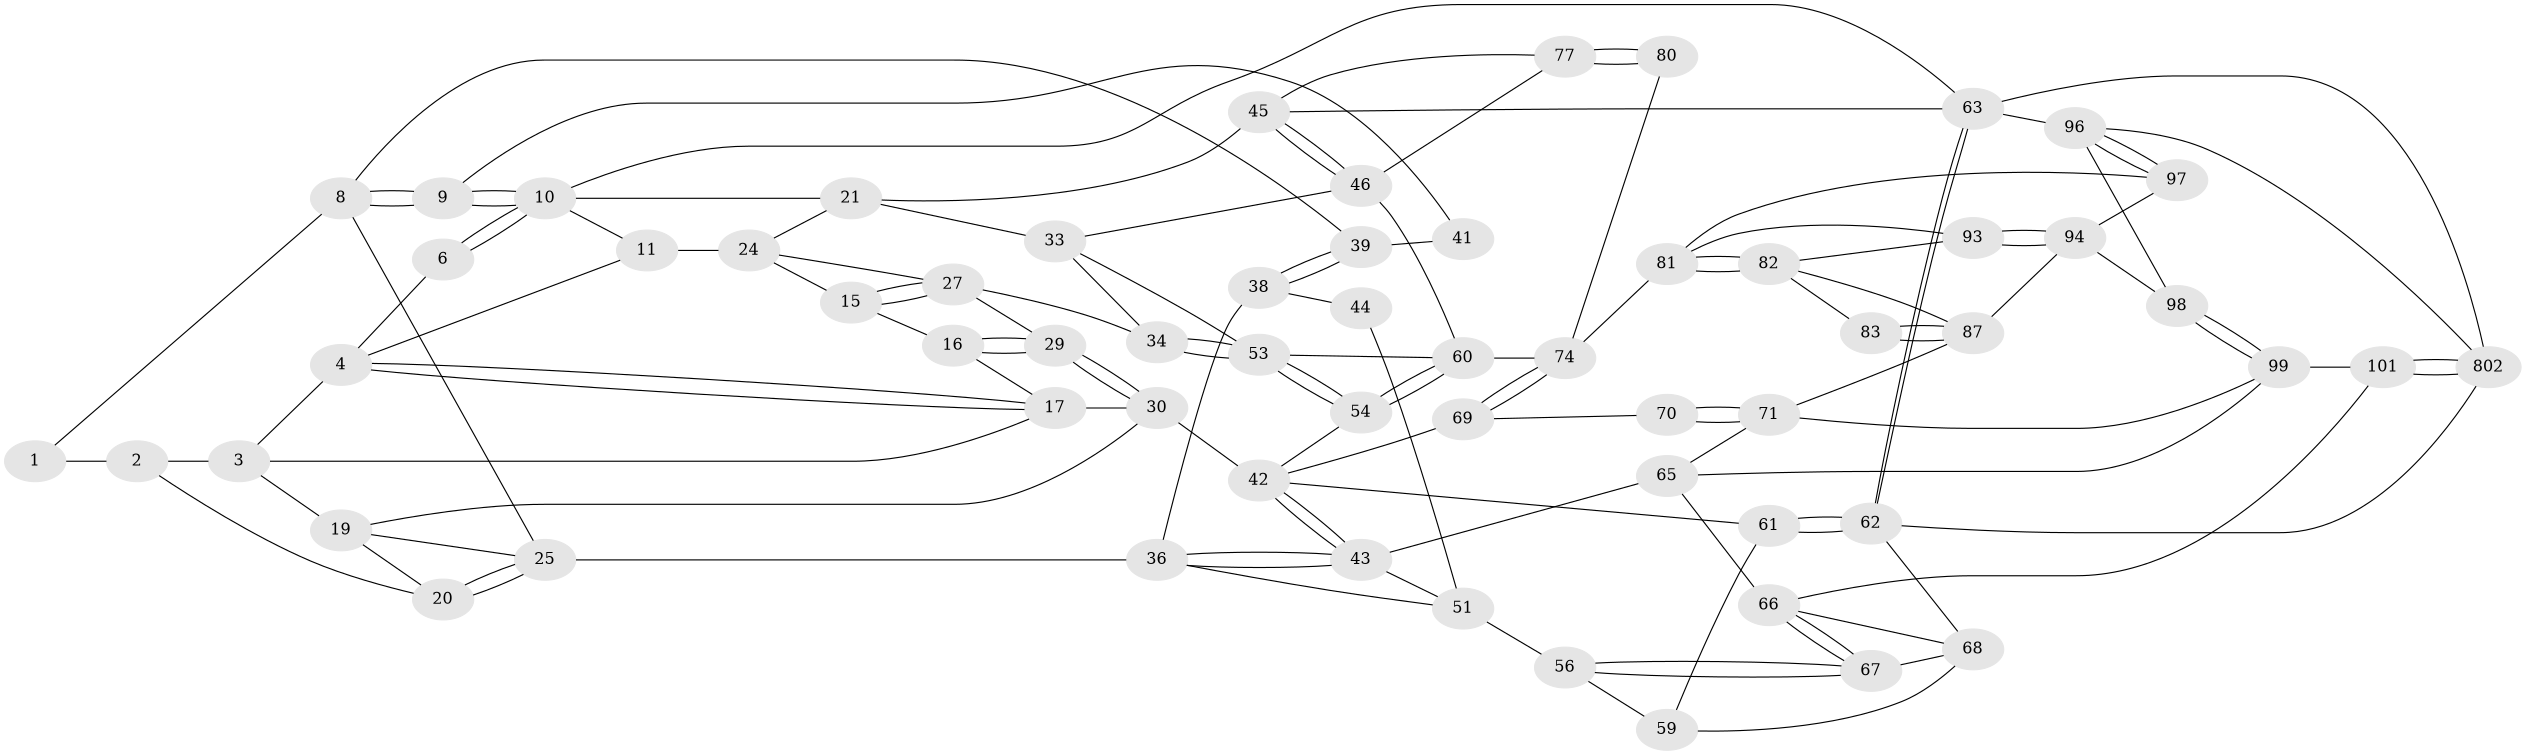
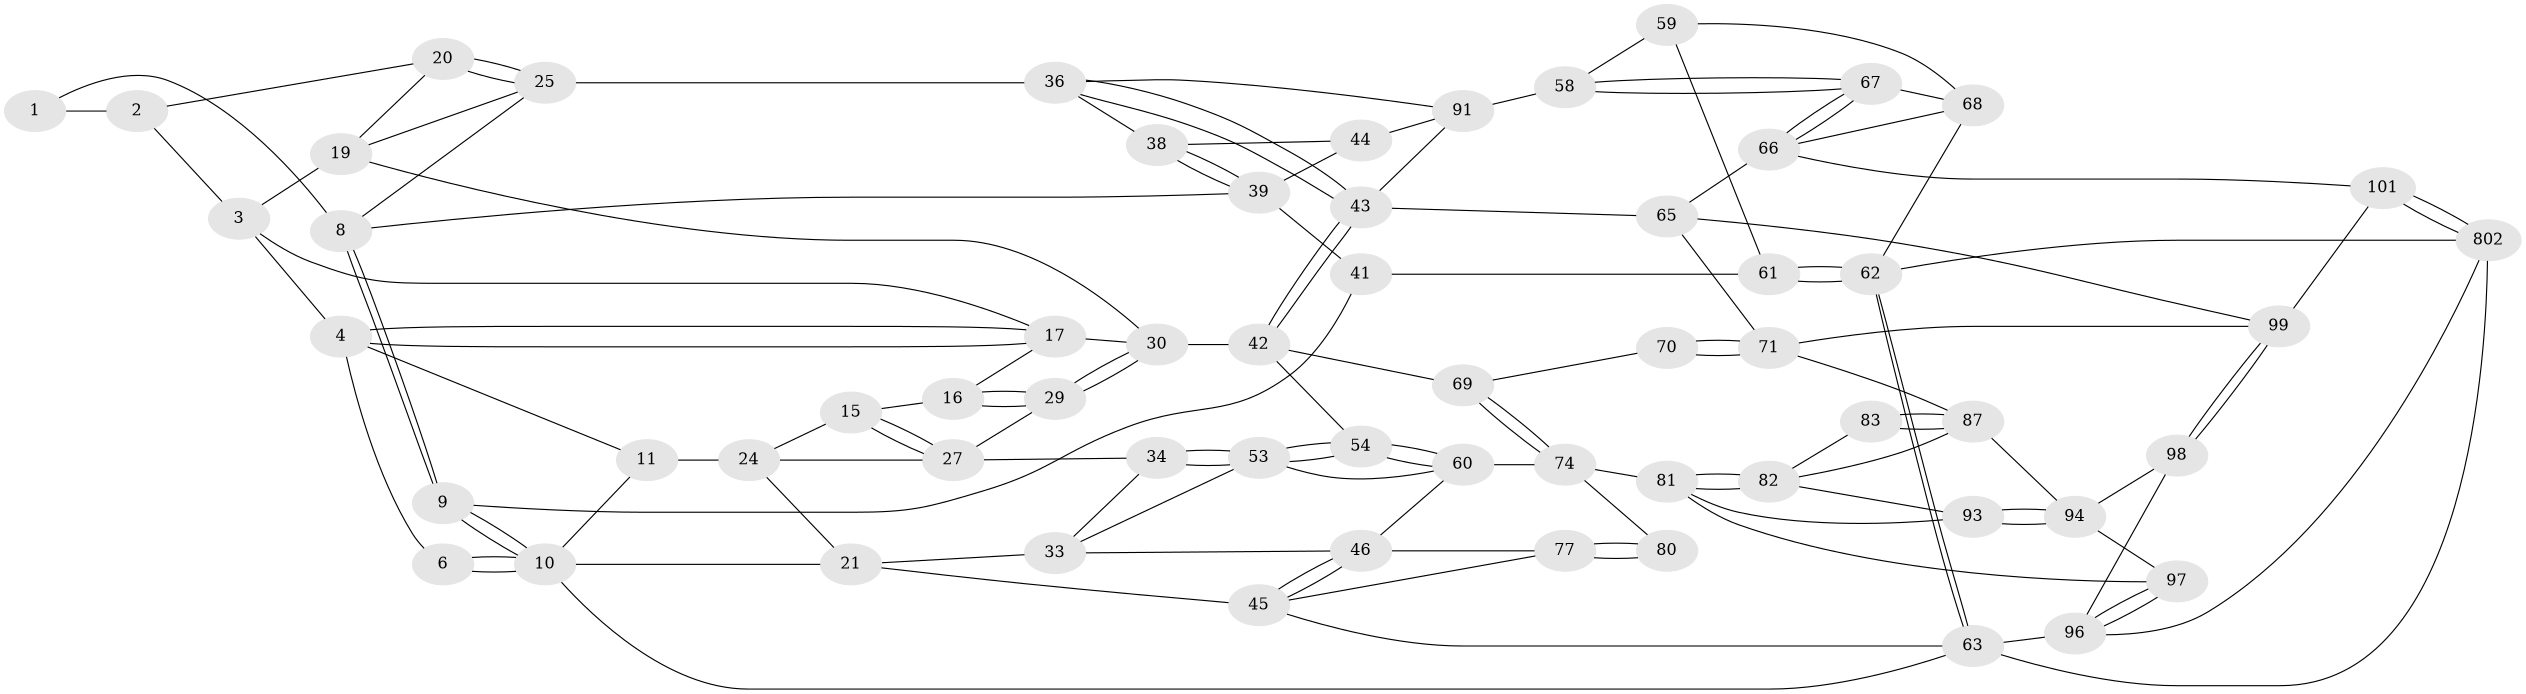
edge "44" -- "39": added
edge "42" -- "61": now "41" -- "61"
node "51": label "51" -> "91"
node "56": label "56" -> "58"
